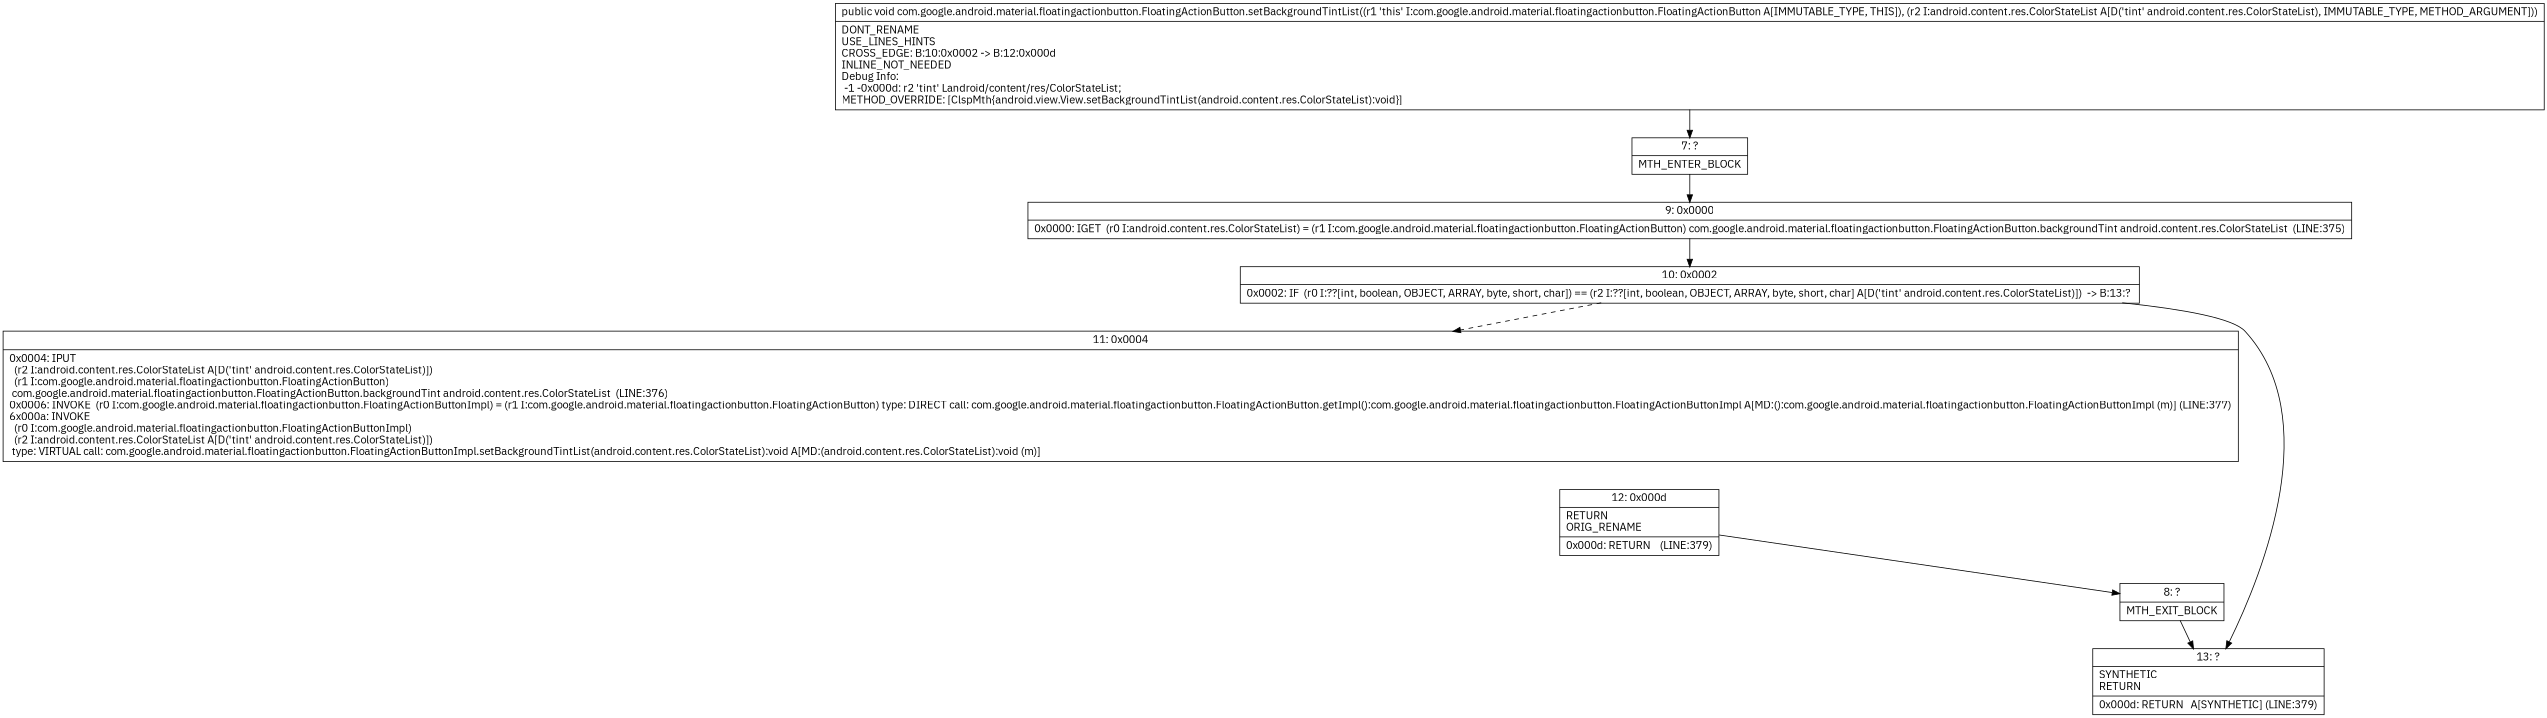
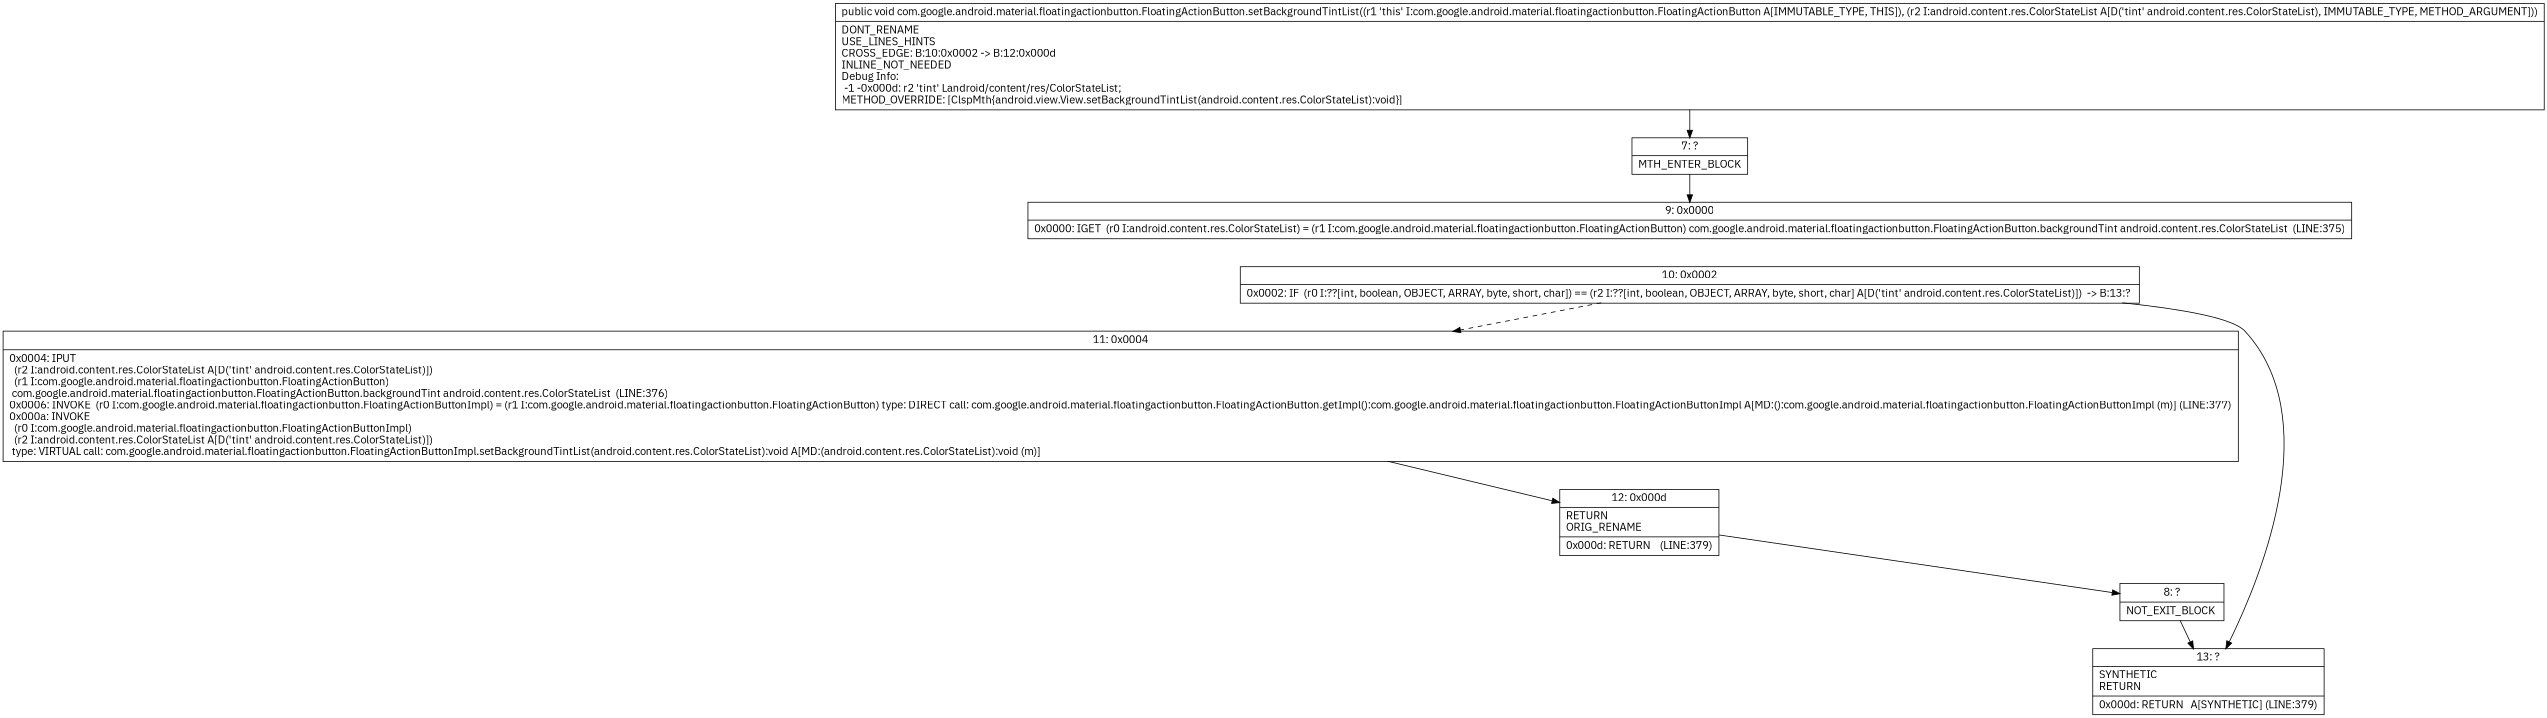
edge "9: 0x0000" -> "10: 0x0002": removed
node "11: 0x0004": text "6x000a: INVOKE" -> "0x000a: INVOKE"
edge "11: 0x0004" -> "12: 0x000d": added
node "8: ?": text "MTH_EXIT_BLOCK" -> "NOT_EXIT_BLOCK"
